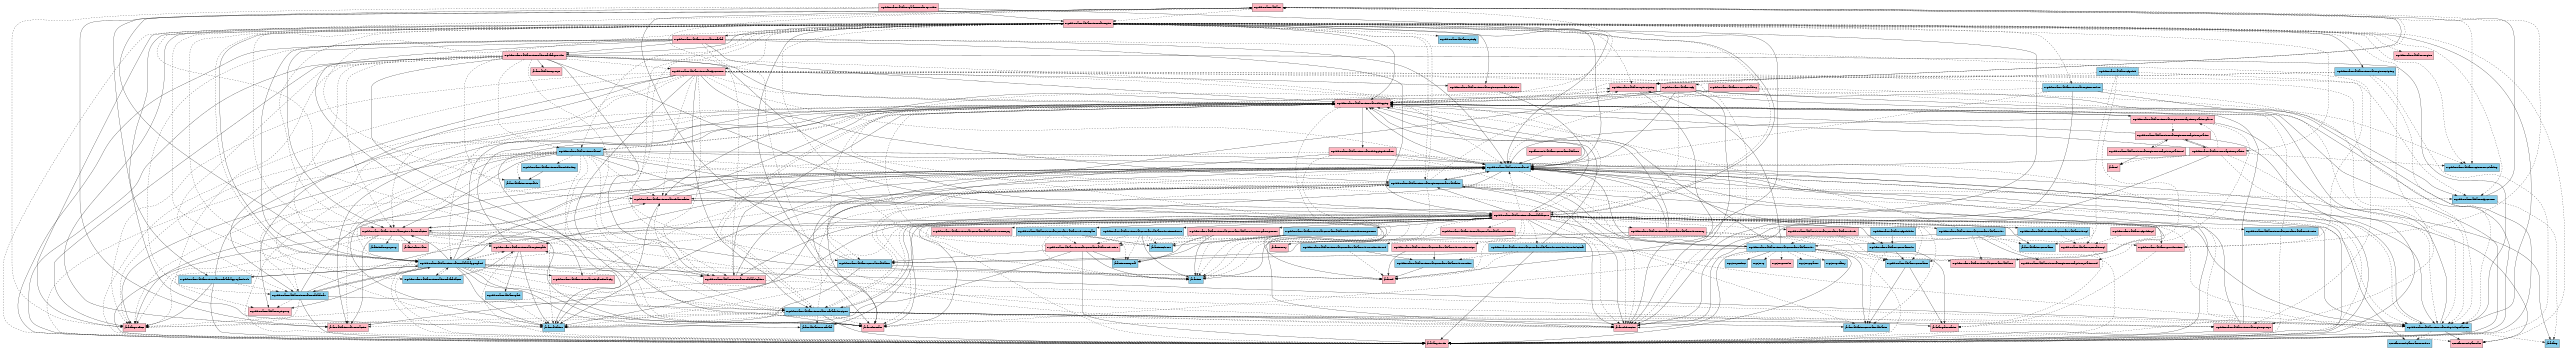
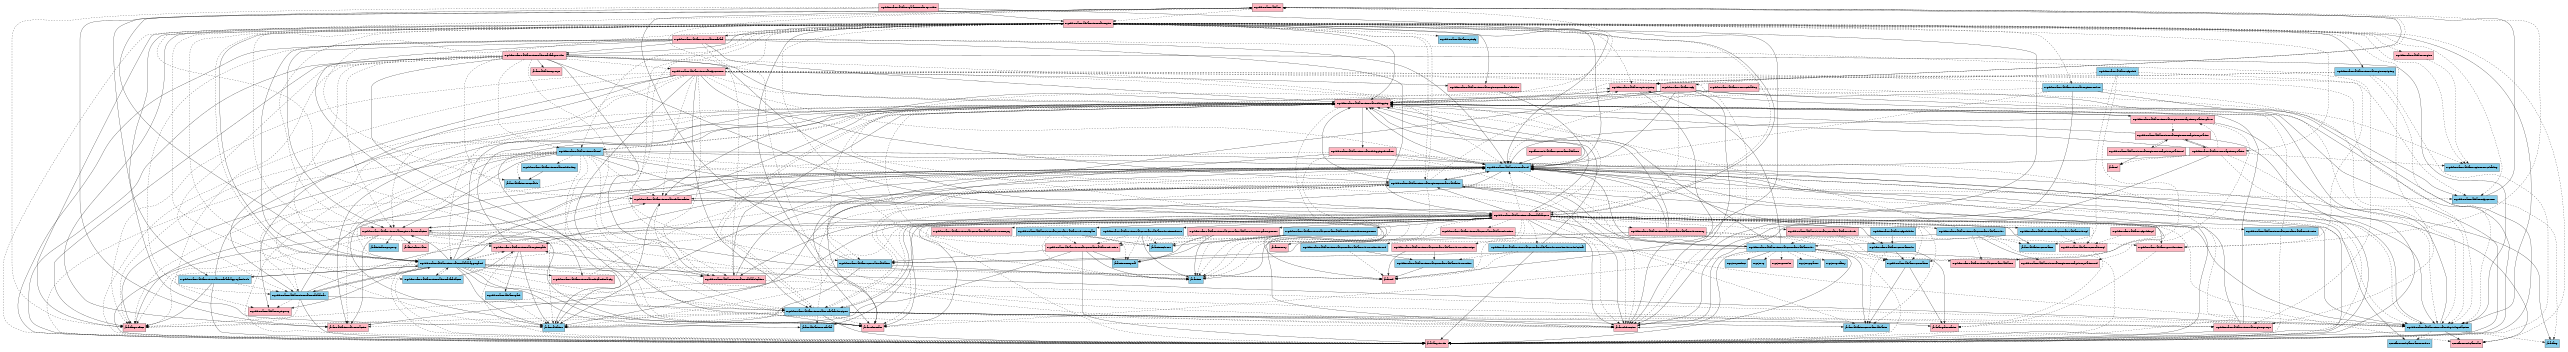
edge "org_hibernate_validator" -> "org_hibernate_validator_spi_resourceloading": now "org_hibernate_validator_engine" -> "org_hibernate_validator_spi_resourceloading"
edge "org_hibernate_validator_internal_util_logging" -> "org_hibernate_validator_spi_scripting": style dashed -> solid
edge "org_hibernate_validator_internal_engine_constraintvalidation" -> "org_hibernate_validator_internal_util_logging": added
